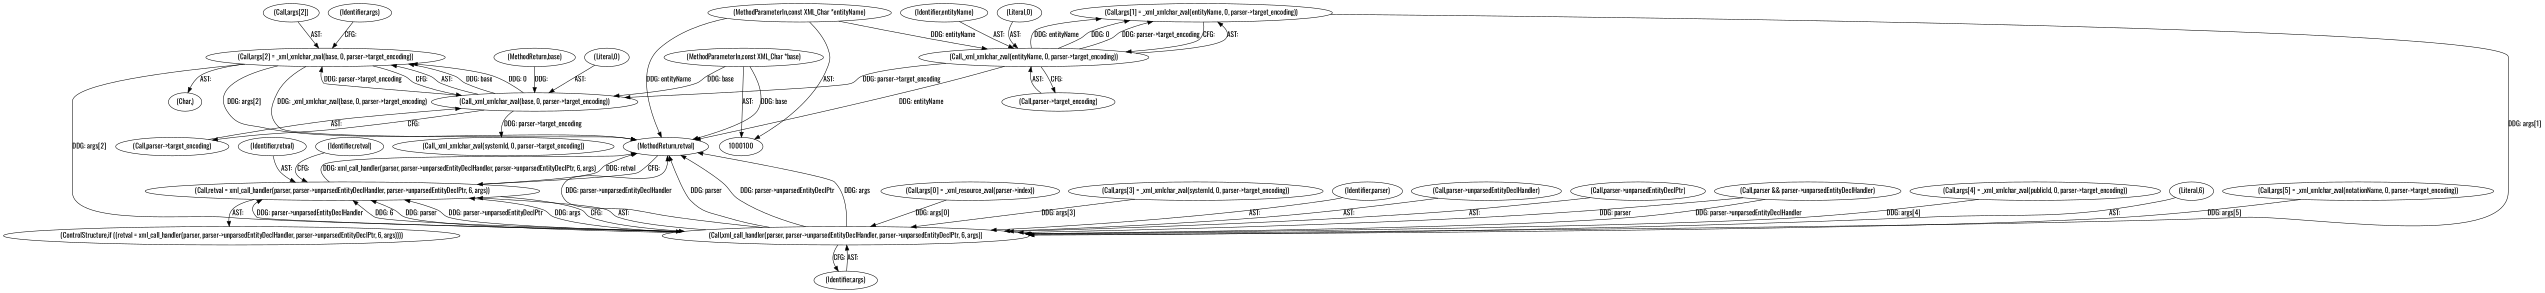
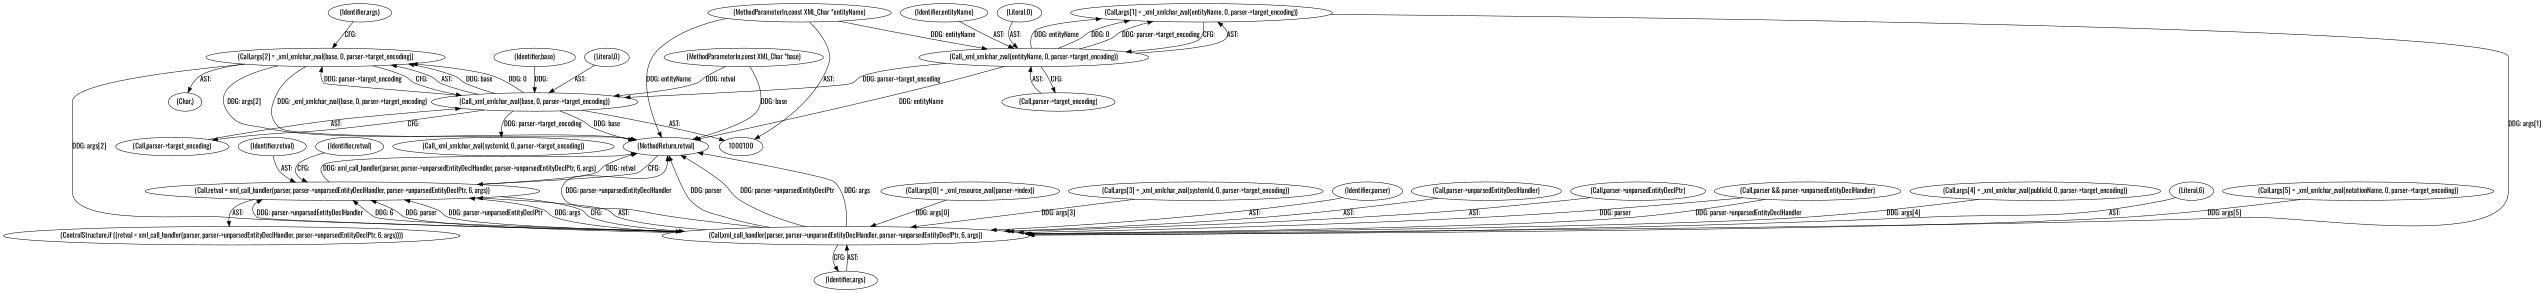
node "(Call,args[2])": removed
node "(MethodReturn,base)": label "(MethodReturn,base)" -> "(Identifier,base)"
edge "(MethodParameterIn,const XML_Char *base)" -> "(Call,_xml_xmlchar_zval(base, 0, parser->target_encoding))": label "DDG: base" -> "DDG: retval"
edge "(MethodParameterIn,const XML_Char *base)" -> "1000100": now "(Call,_xml_xmlchar_zval(base, 0, parser->target_encoding))" -> "1000100"
edge "(Call,_xml_xmlchar_zval(base, 0, parser->target_encoding))" -> "(MethodReturn,retval)": added, label "DDG: base"
